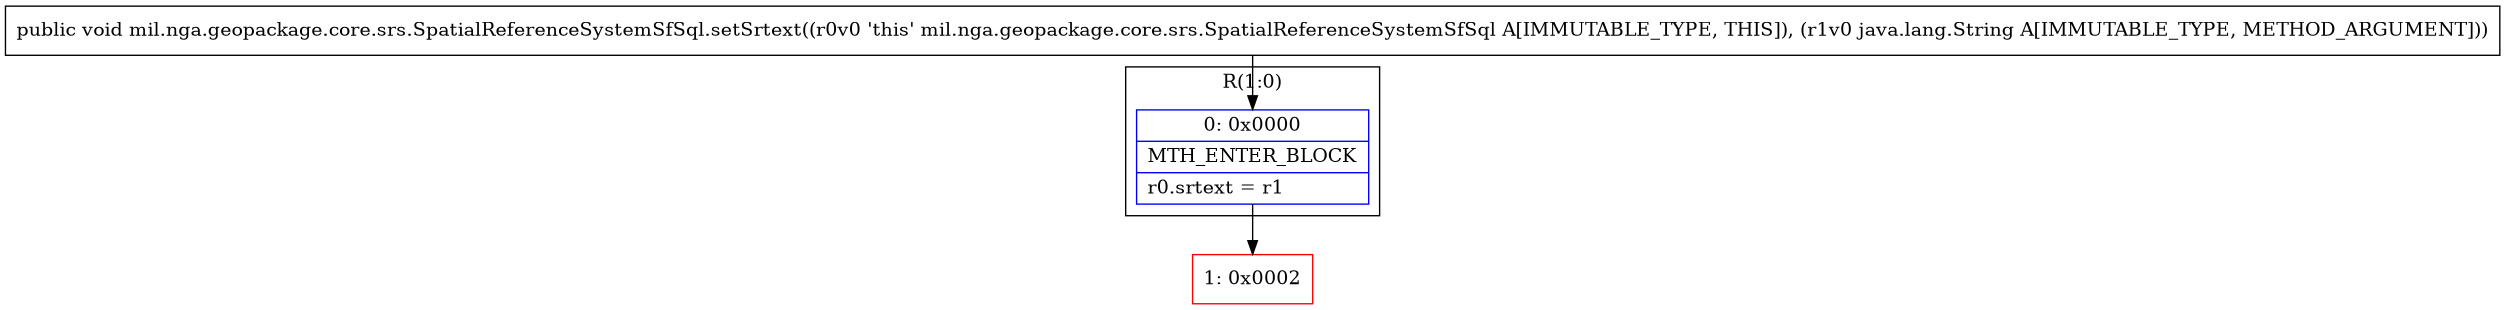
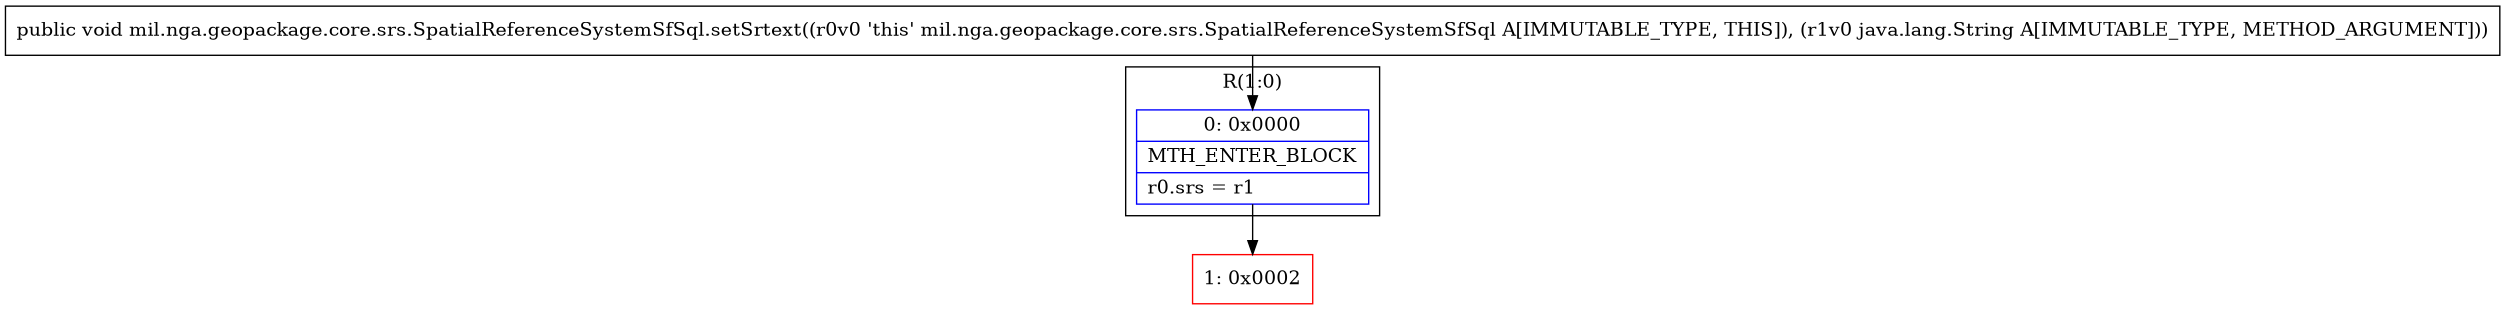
node "0: 0x0000": text "r0.srtext = r1" -> "r0.srs = r1"
